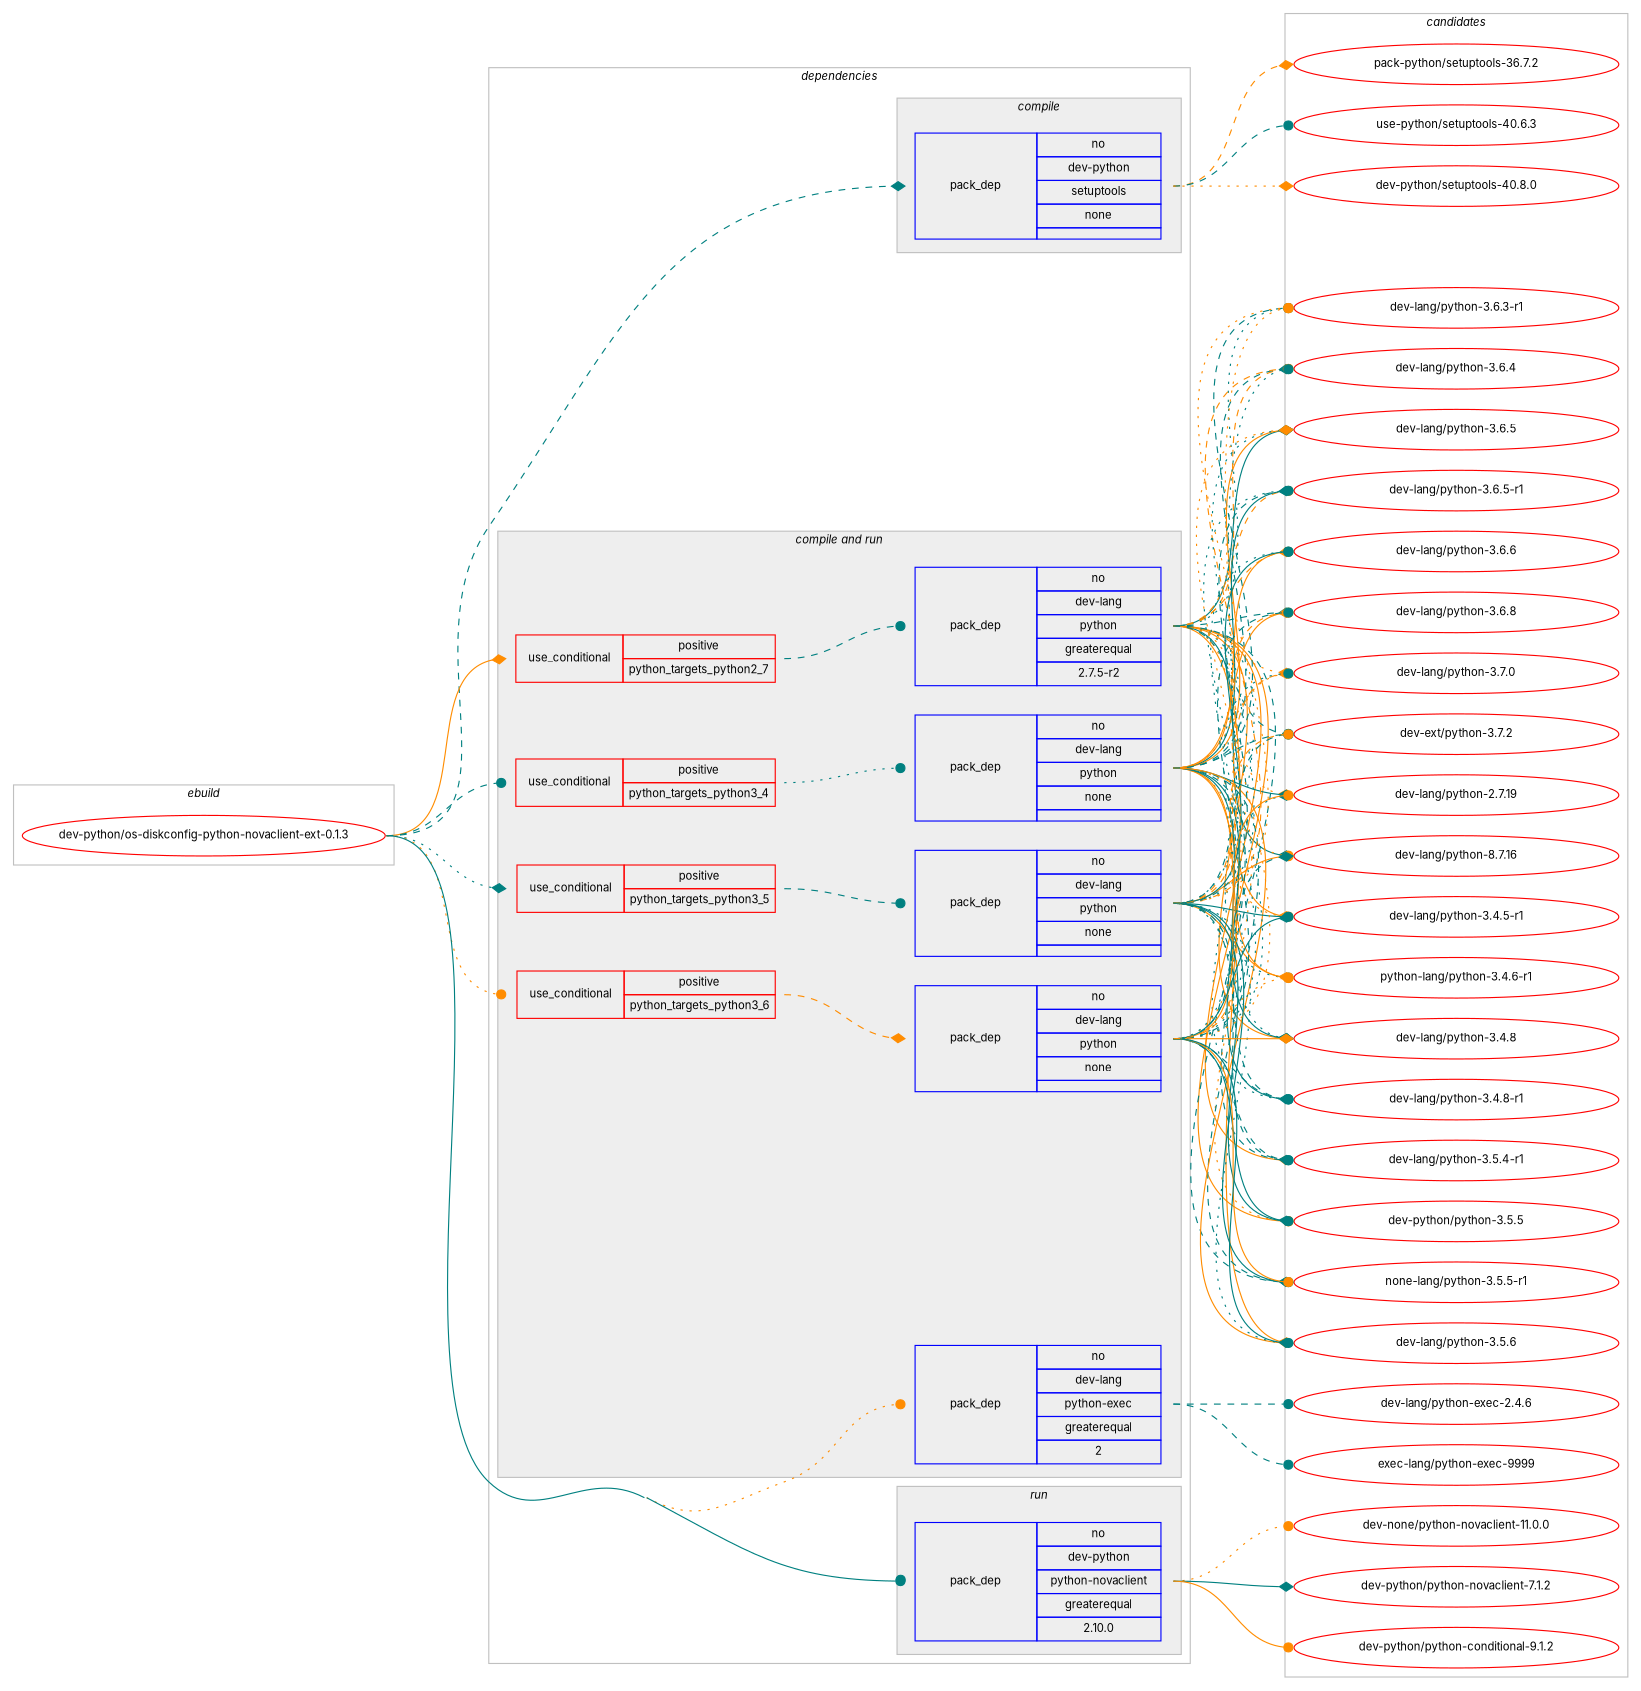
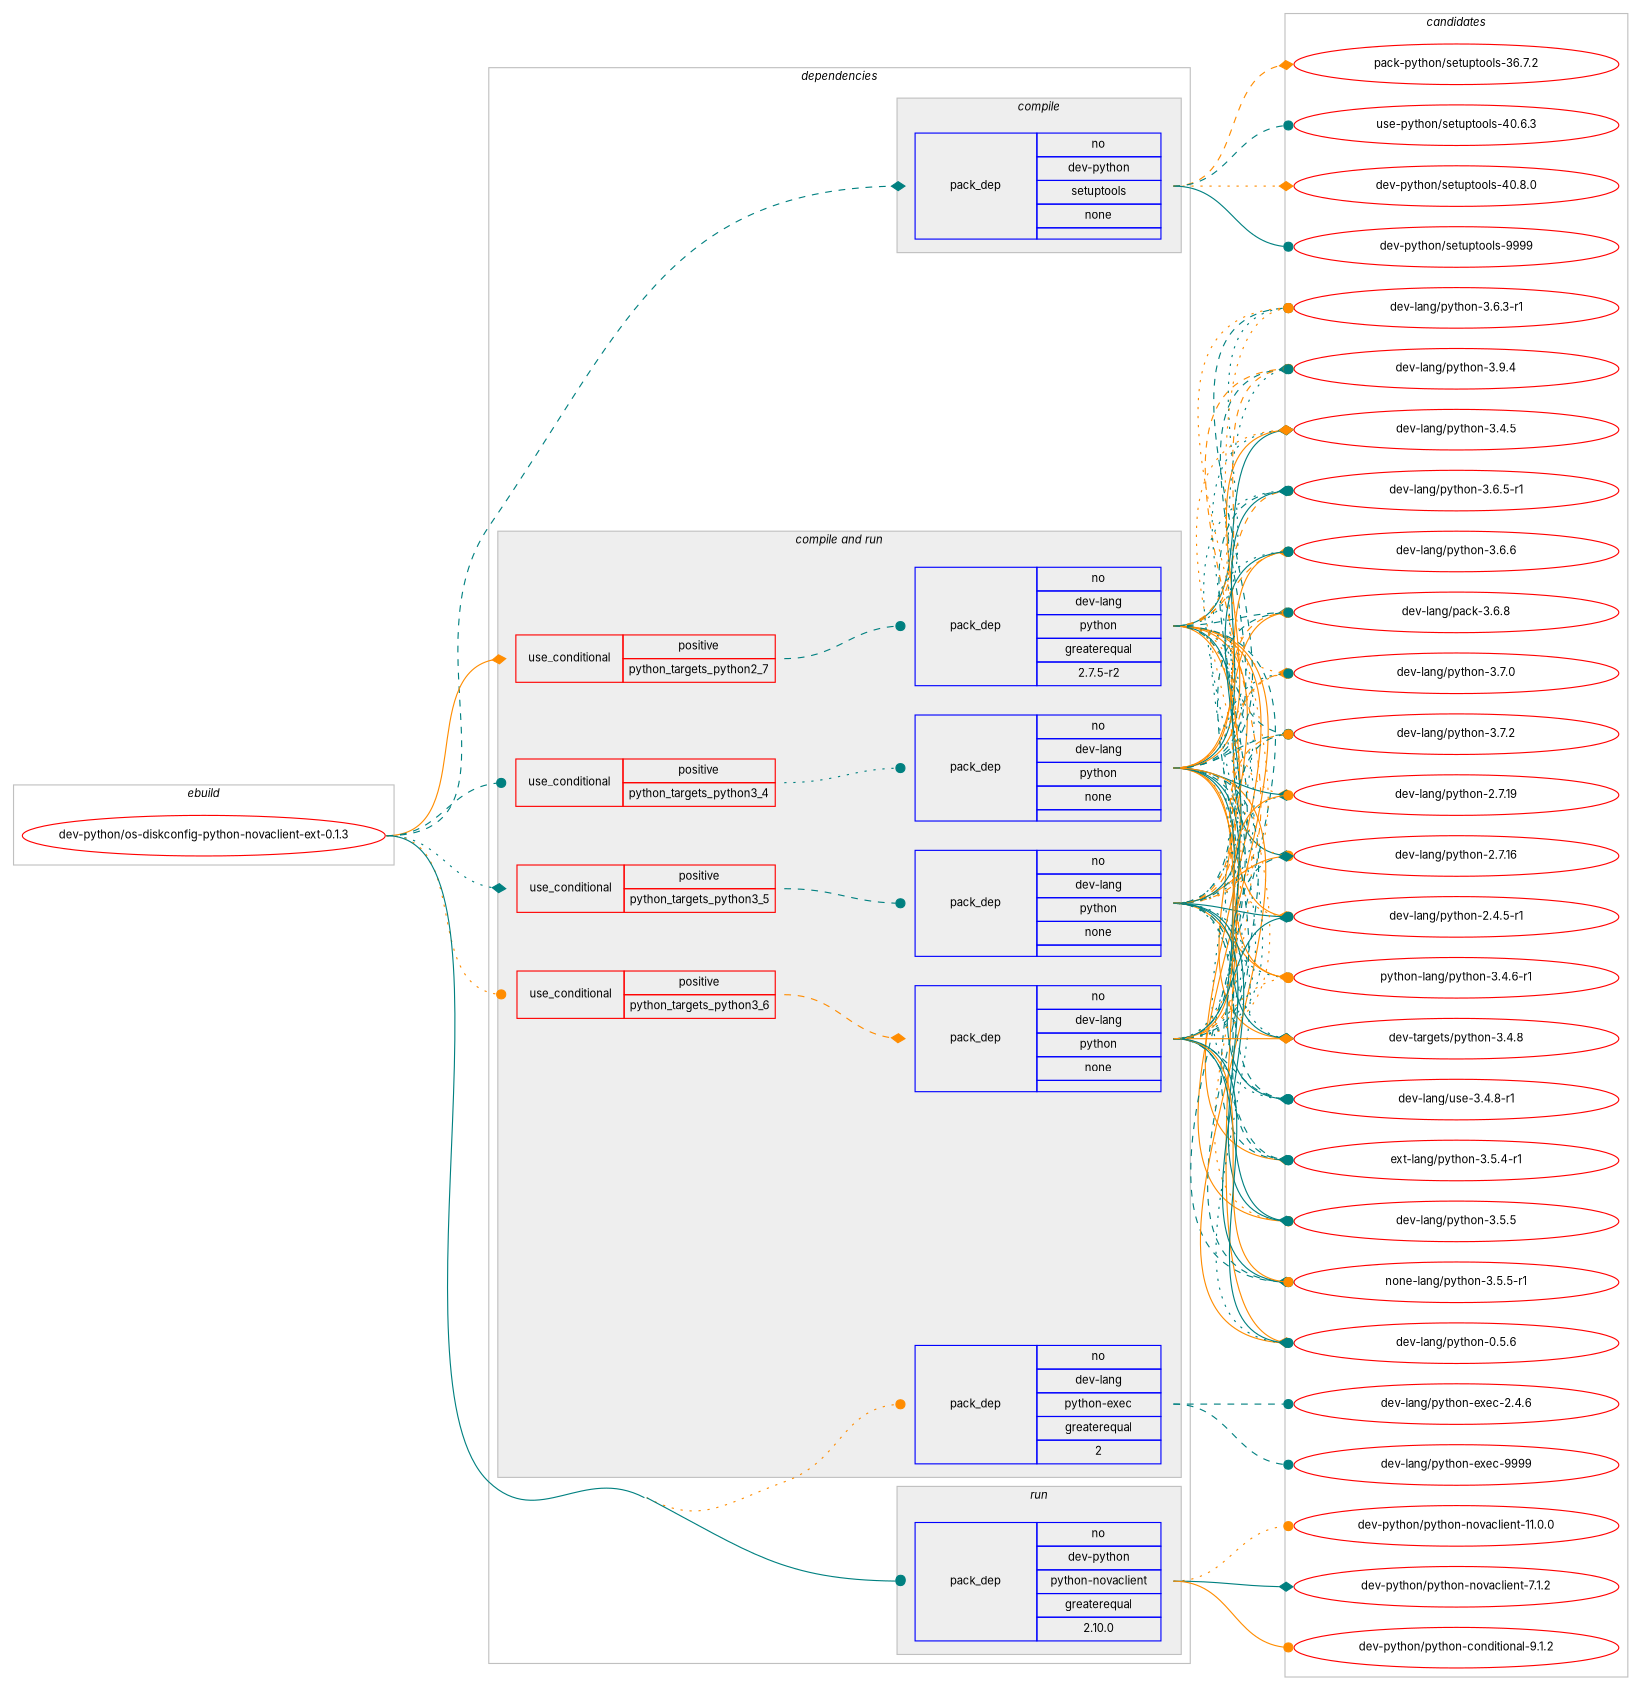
node "dev-python/setuptools-9999": added
node "dev-lang/python-3.6.4": label "dev-lang/python-3.6.4" -> "dev-lang/python-3.9.4"
node "dev-lang/python-3.6.5": label "dev-lang/python-3.6.5" -> "dev-lang/python-3.4.5"
node "dev-lang/python-3.6.8": label "dev-lang/python-3.6.8" -> "dev-lang/pack-3.6.8"
node "dev-ext/python-3.7.2": label "dev-ext/python-3.7.2" -> "dev-lang/python-3.7.2"
node "dev-lang/python-8.7.16": label "dev-lang/python-8.7.16" -> "dev-lang/python-2.7.16"
node "dev-lang/python-3.4.5-r1": label "dev-lang/python-3.4.5-r1" -> "dev-lang/python-2.4.5-r1"
node "dev-lang/python-3.4.8": label "dev-lang/python-3.4.8" -> "dev-targets/python-3.4.8"
node "dev-lang/python-3.4.8-r1": label "dev-lang/python-3.4.8-r1" -> "dev-lang/use-3.4.8-r1"
node "dev-lang/python-3.5.4-r1": label "dev-lang/python-3.5.4-r1" -> "ext-lang/python-3.5.4-r1"
node "dev-python/python-3.5.5": label "dev-python/python-3.5.5" -> "dev-lang/python-3.5.5"
node "dev-lang/python-3.5.6": label "dev-lang/python-3.5.6" -> "dev-lang/python-0.5.6"
node "exec-lang/python-exec-9999": label "exec-lang/python-exec-9999" -> "dev-lang/python-exec-9999"
node "dev-none/python-novaclient-11.0.0": label "dev-none/python-novaclient-11.0.0" -> "dev-python/python-novaclient-11.0.0"
